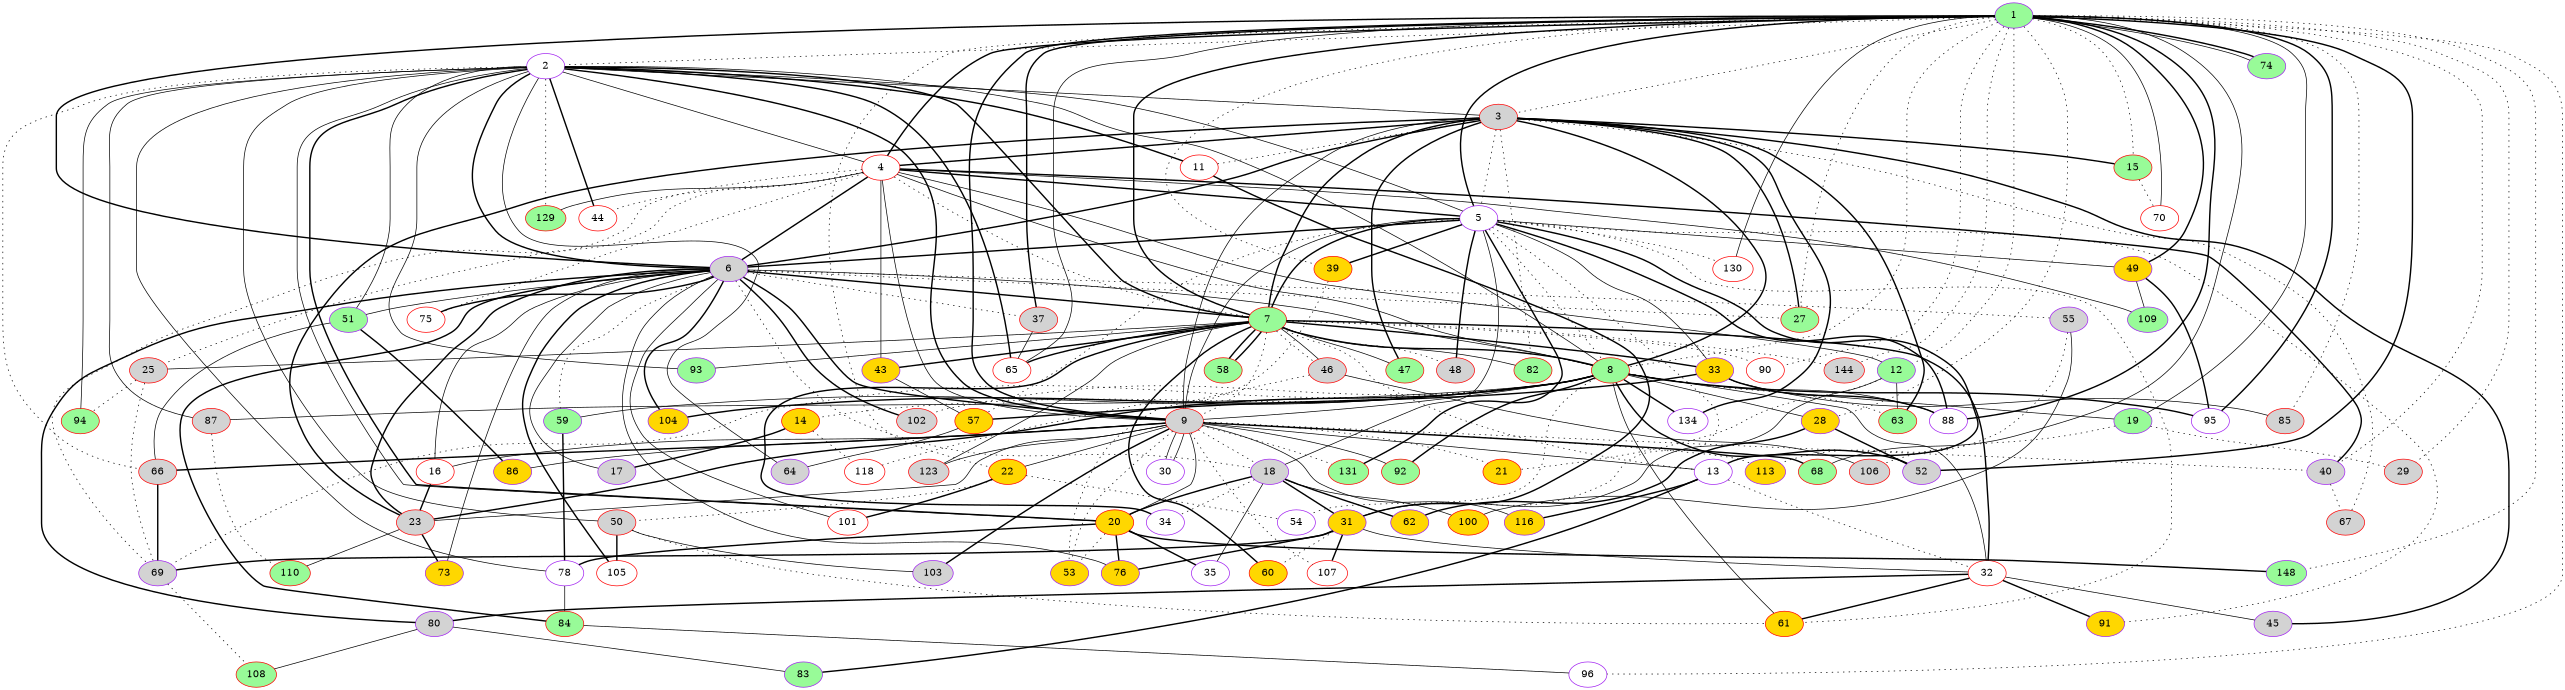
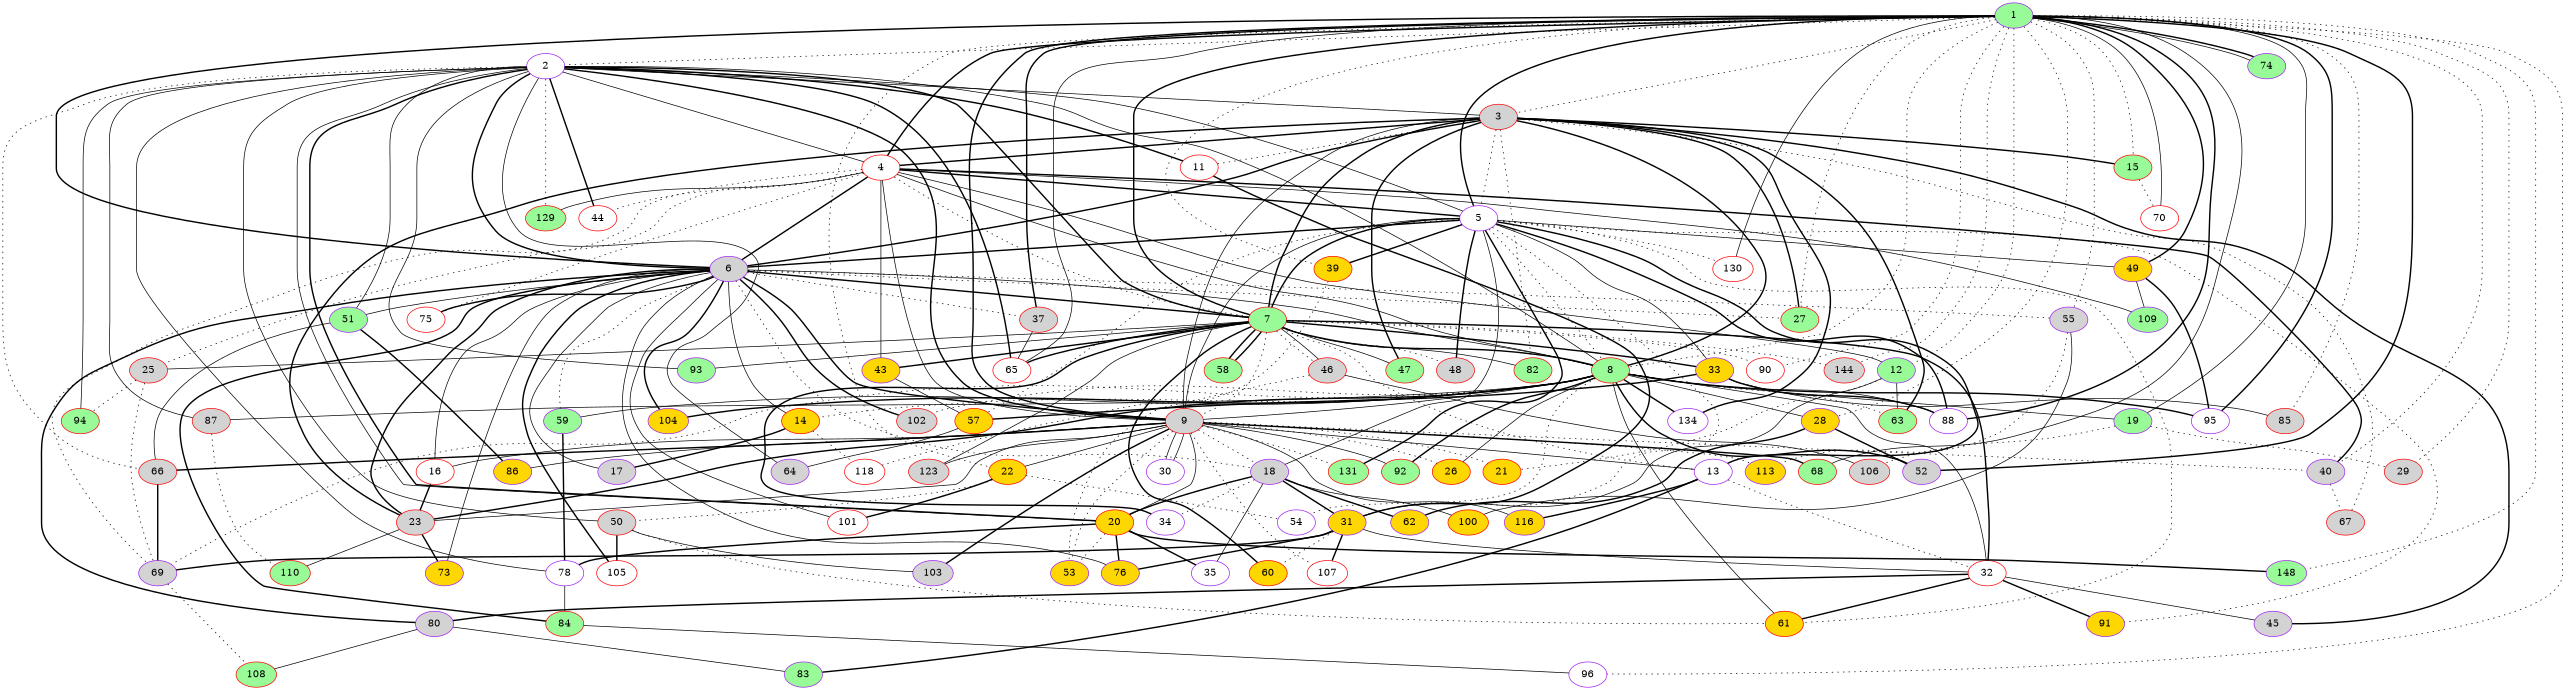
edge "1" -- "55": added
edge "6" -- "14": added
node "26": added
